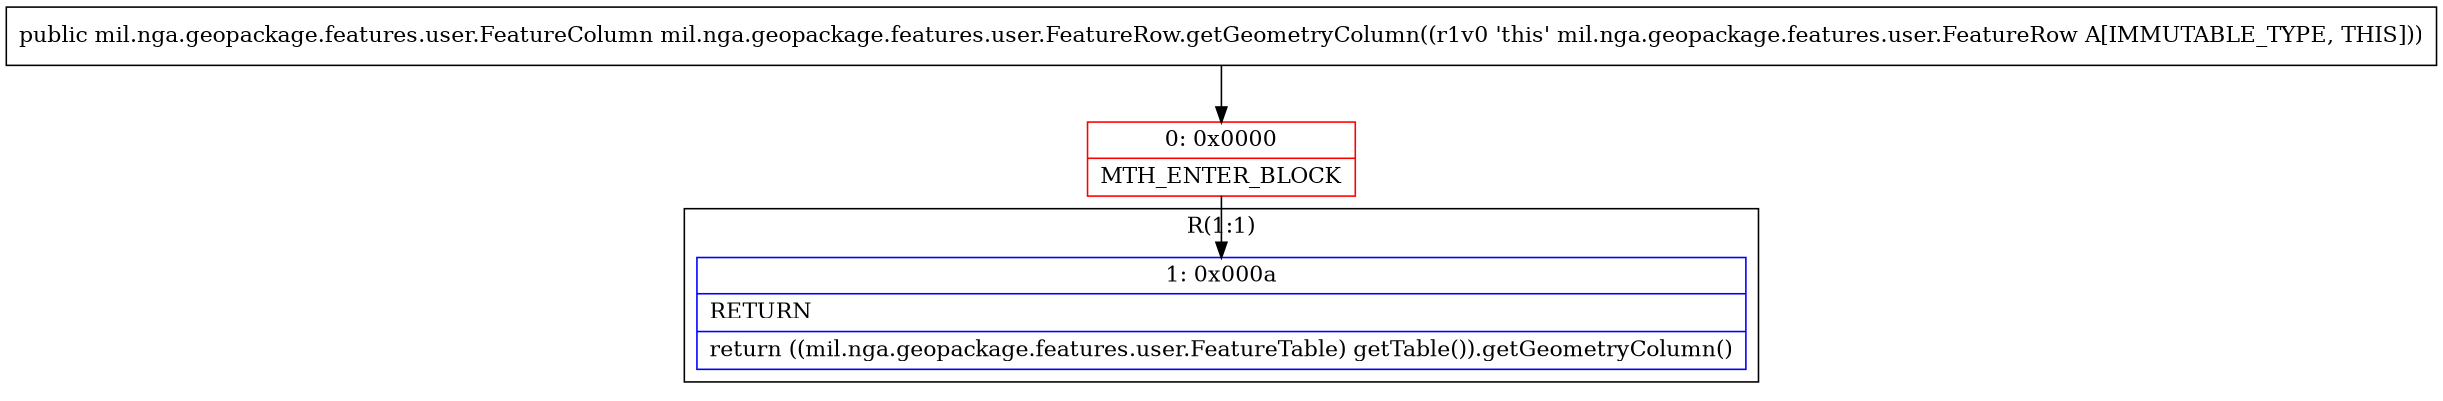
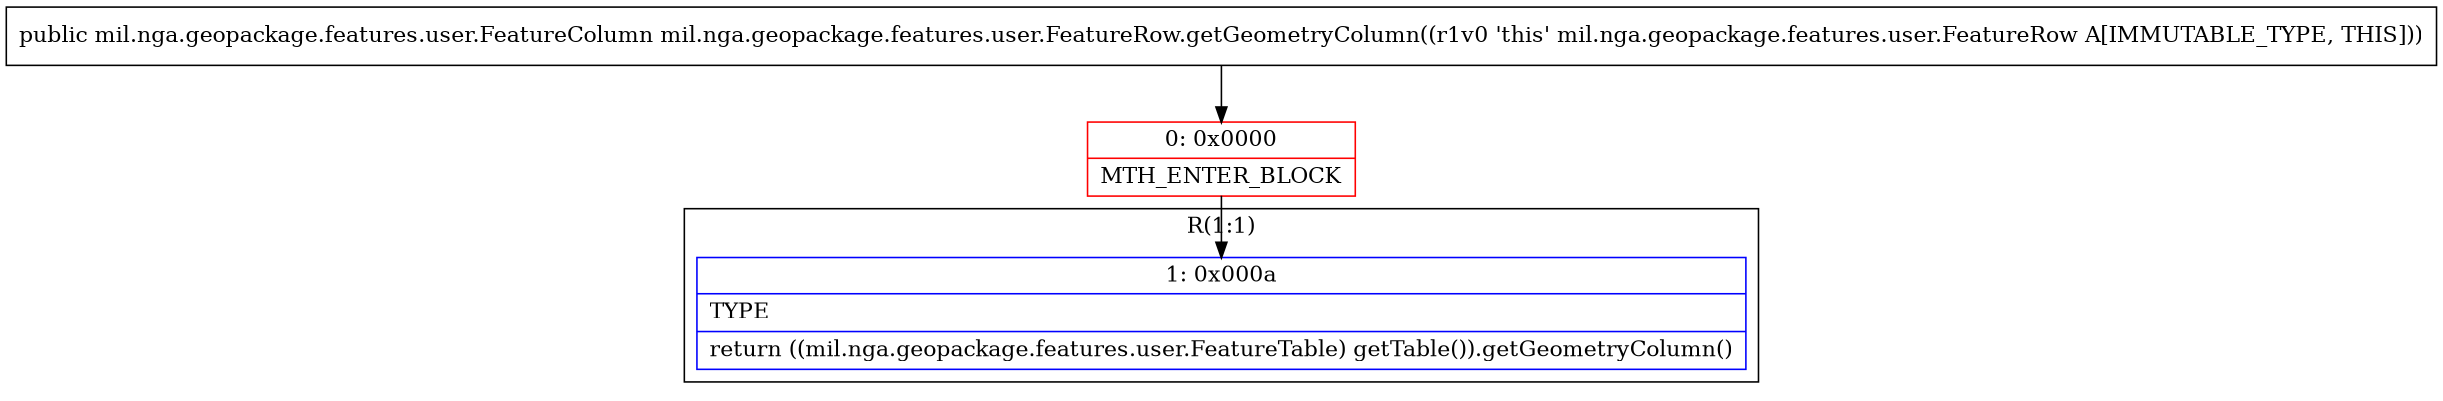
node "1: 0x000a": text "RETURN" -> "TYPE"
